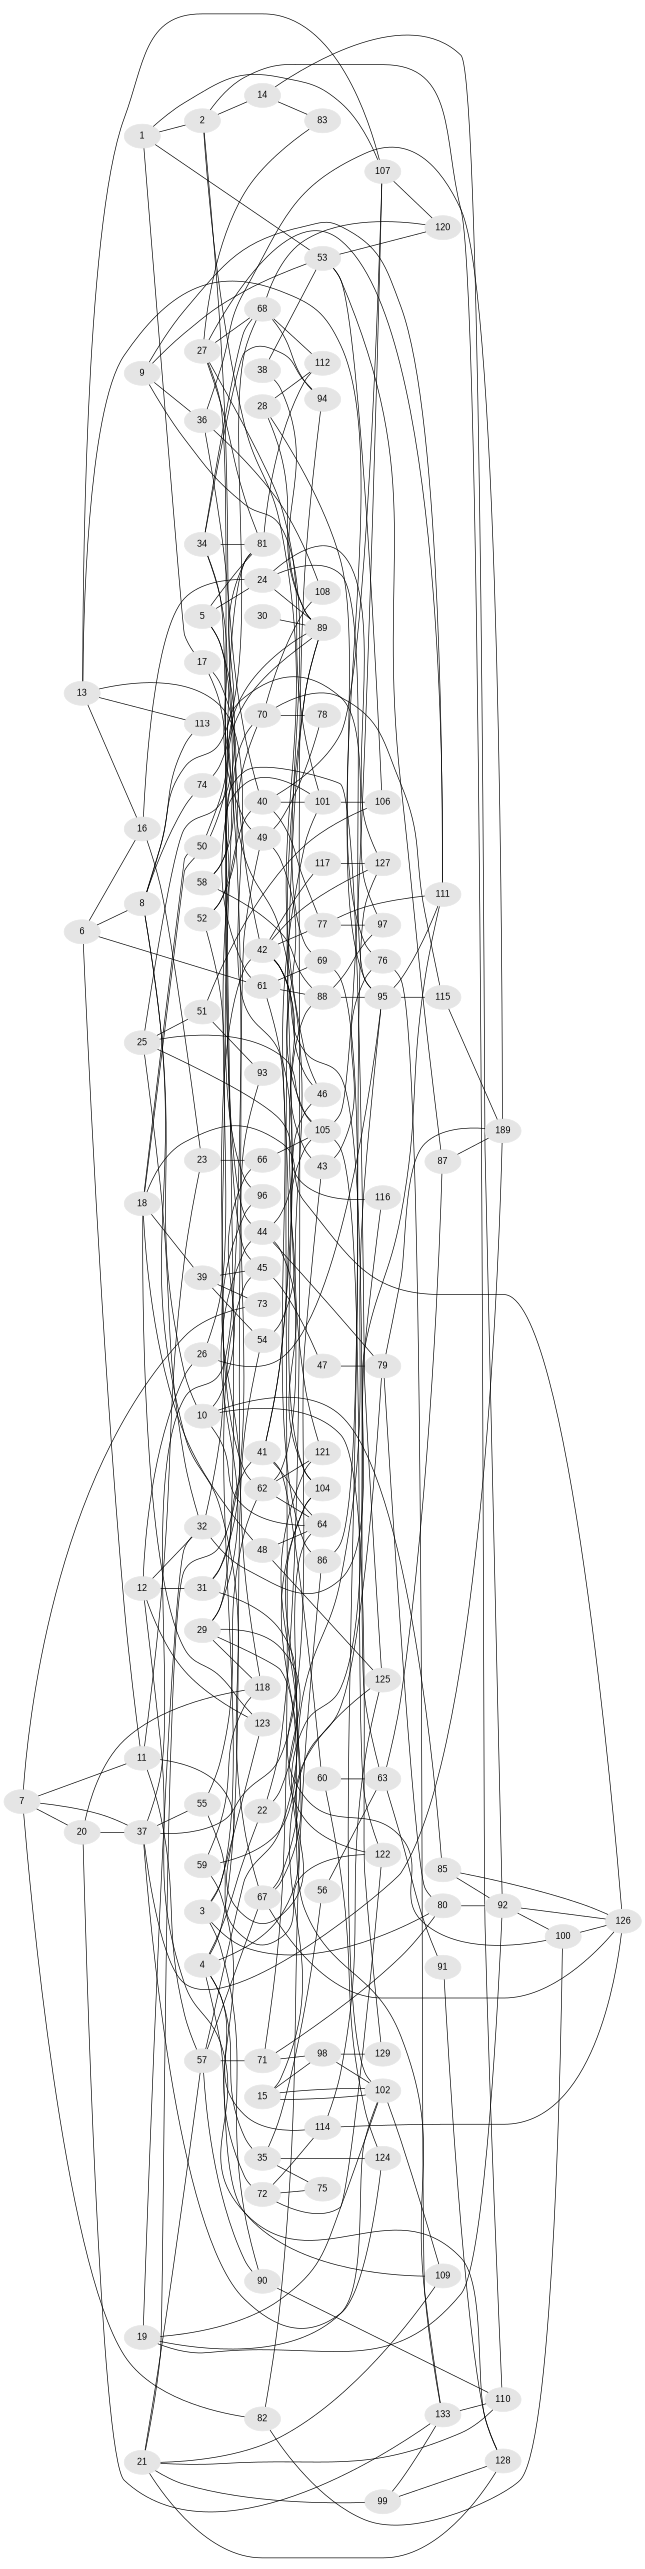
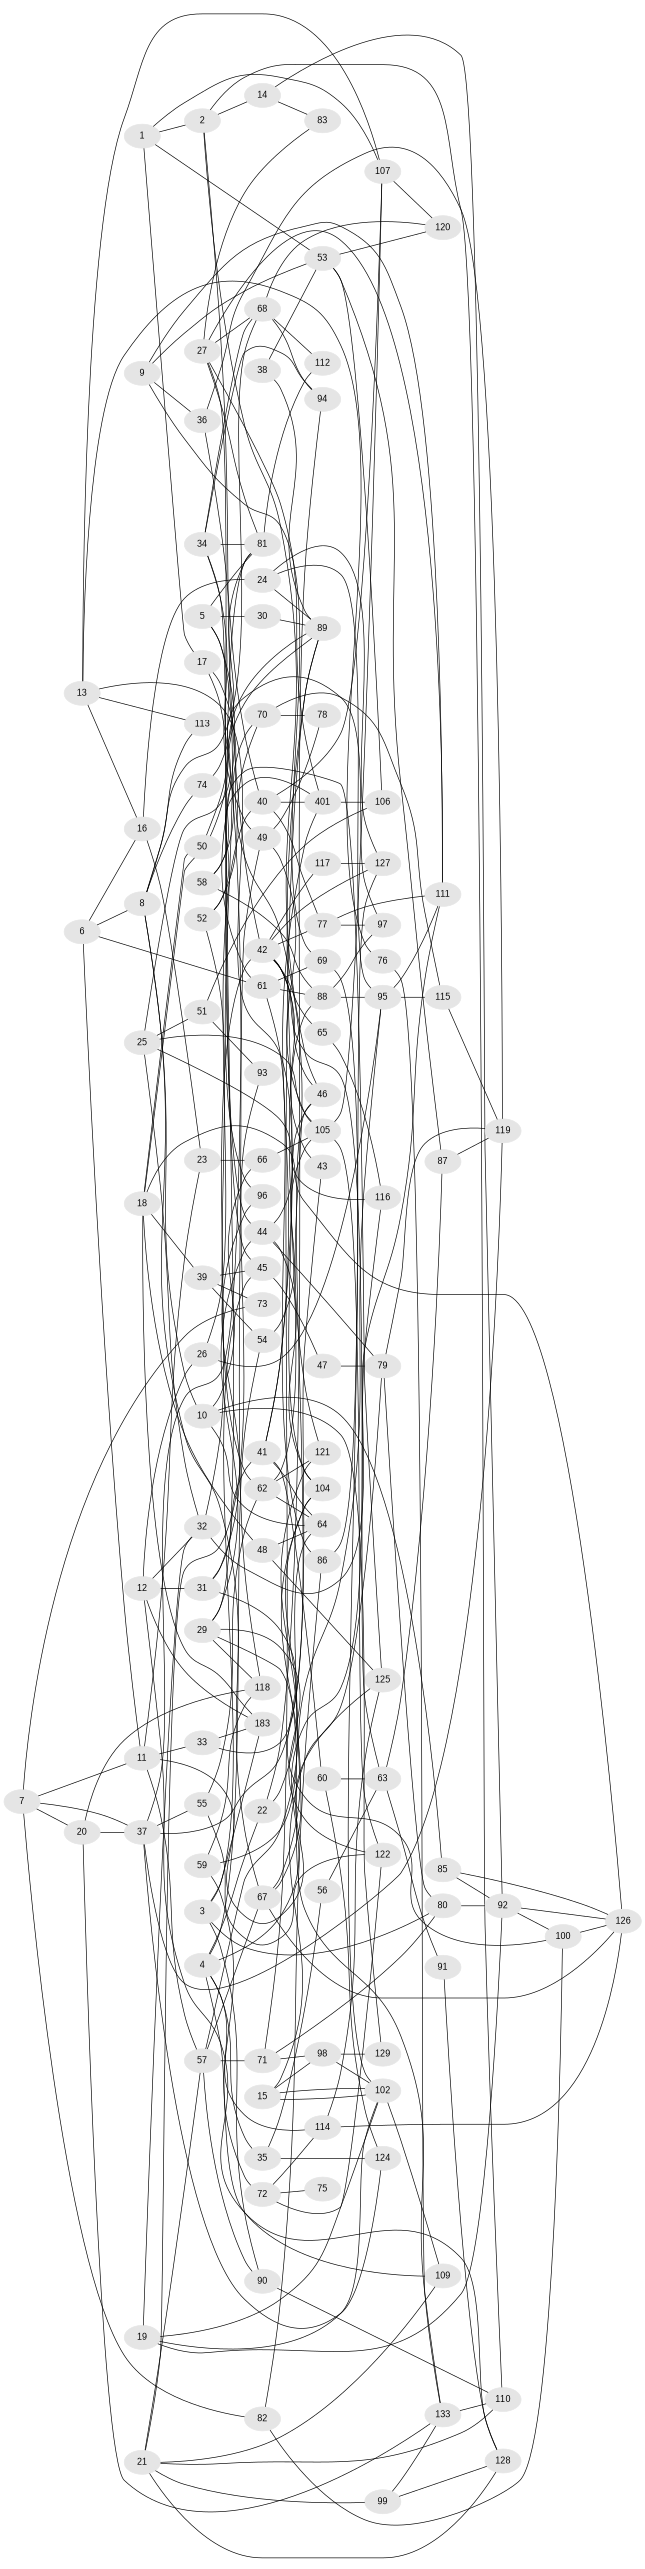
node "28": removed
node "108": removed
edge "24" -- "5": now "30" -- "5"
node "101": label "101" -> "401"
node "65": added
edge "76" -- "43": removed
node "189": label "189" -> "119"
node "123": label "123" -> "183"
node "33": added
edge "35" -- "75": removed
